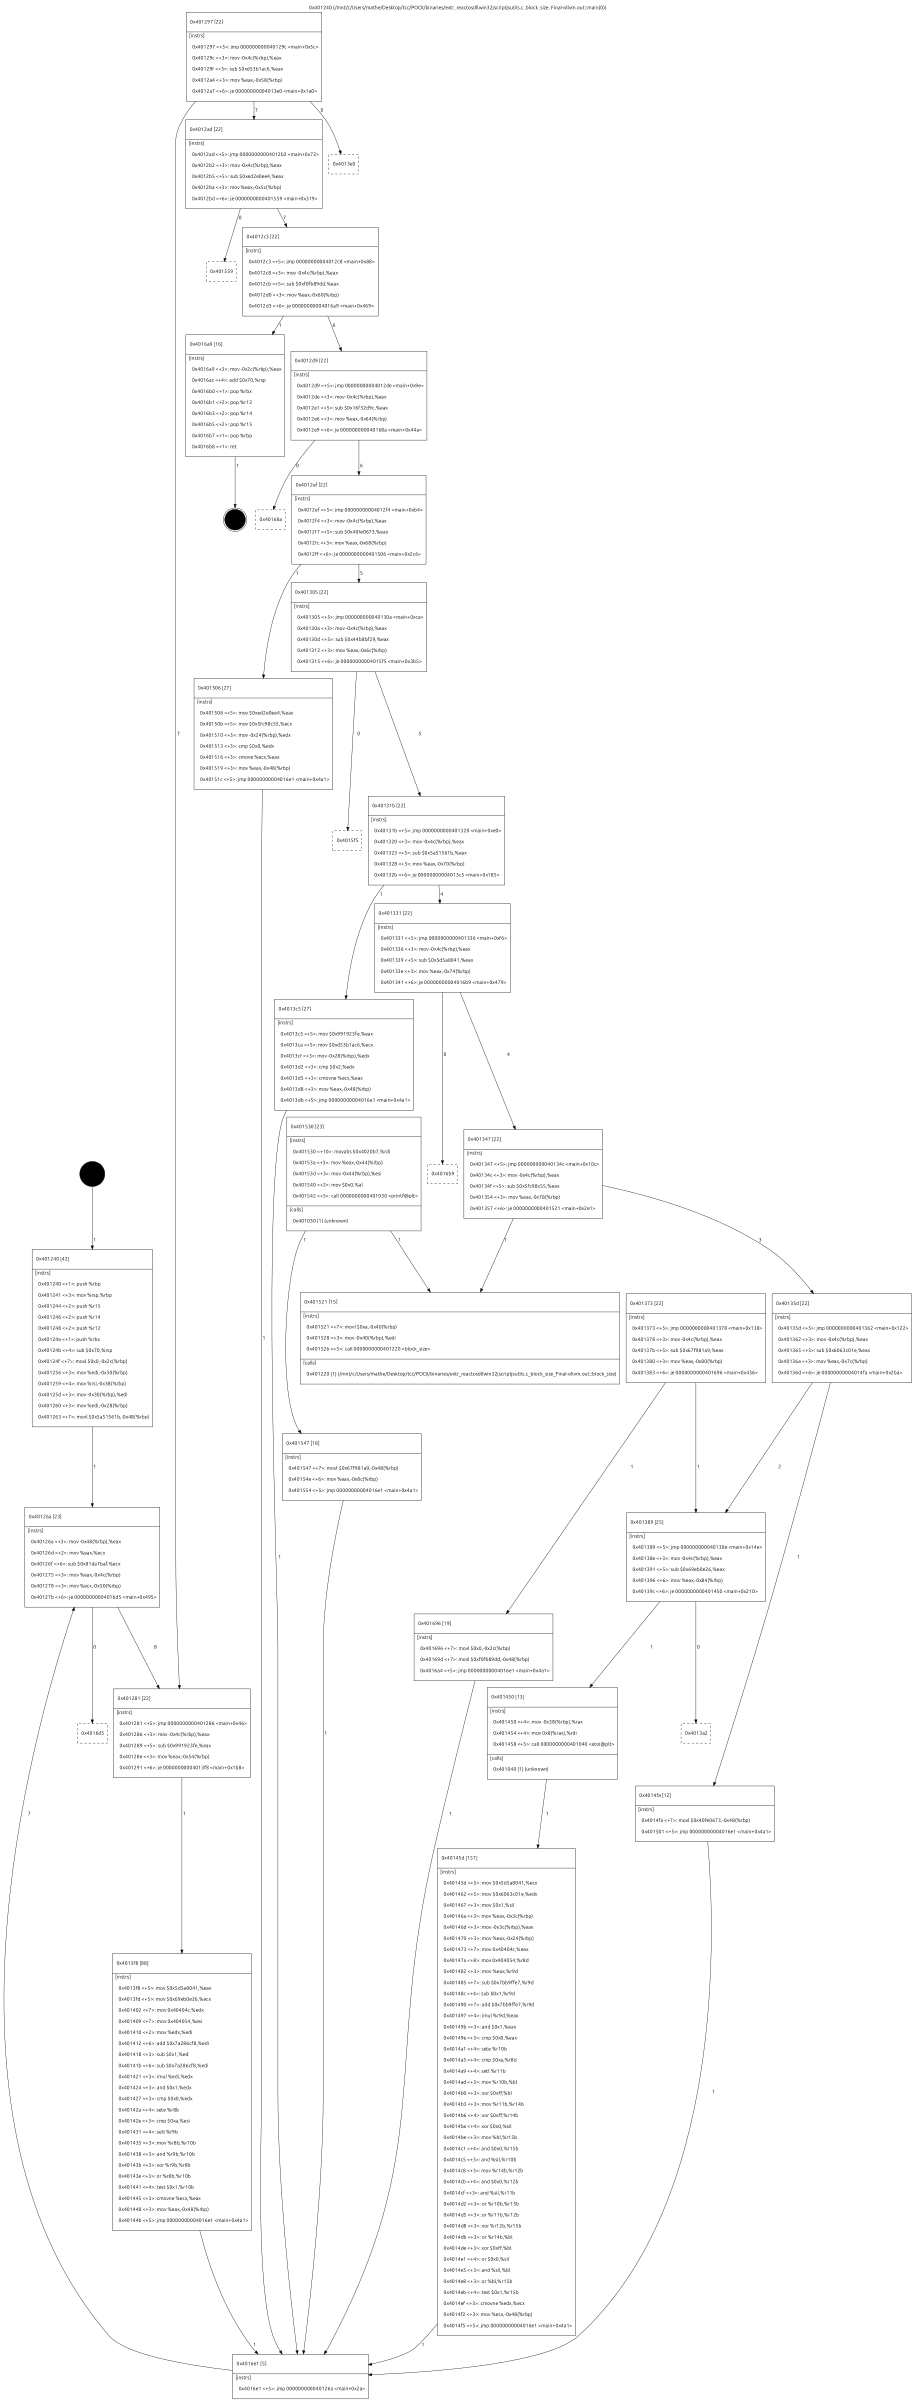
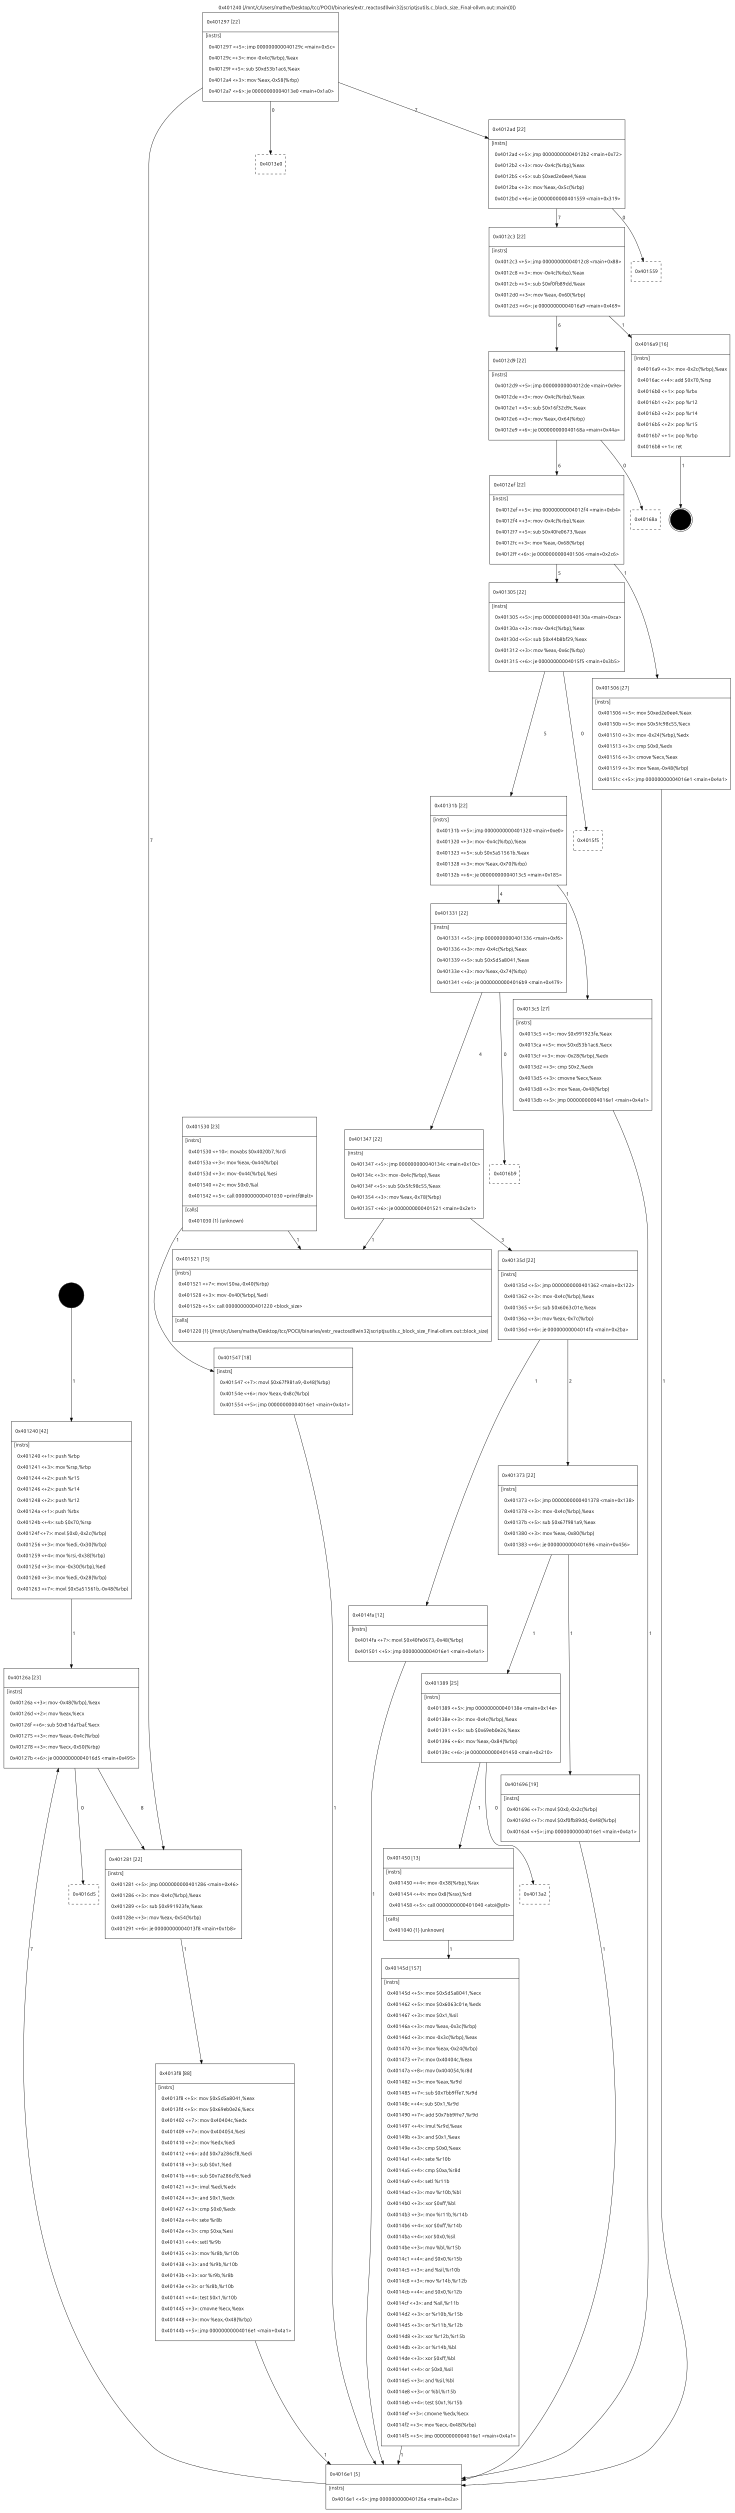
edge "0x40135d [22]" -> "0x401389 [25]": now "0x40135d [22]" -> "0x401373 [22]"
